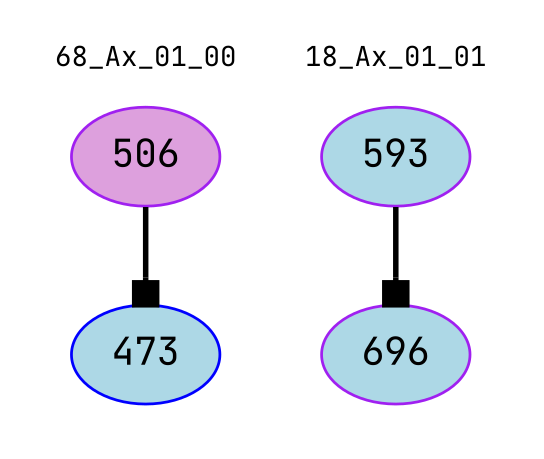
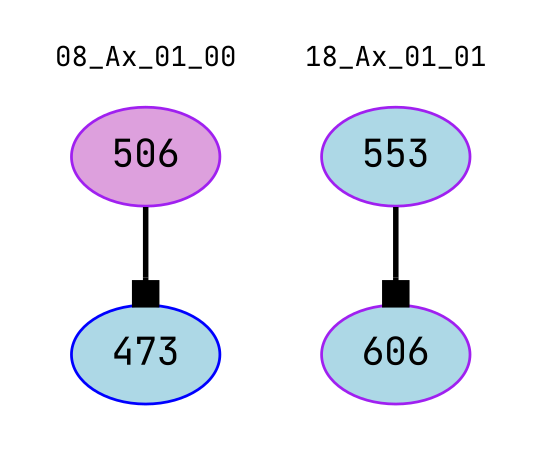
cluster "68_Ax_01_00": label "68_Ax_01_00" -> "08_Ax_01_00"
node "593": label "593" -> "553"
node "696": label "696" -> "606"
